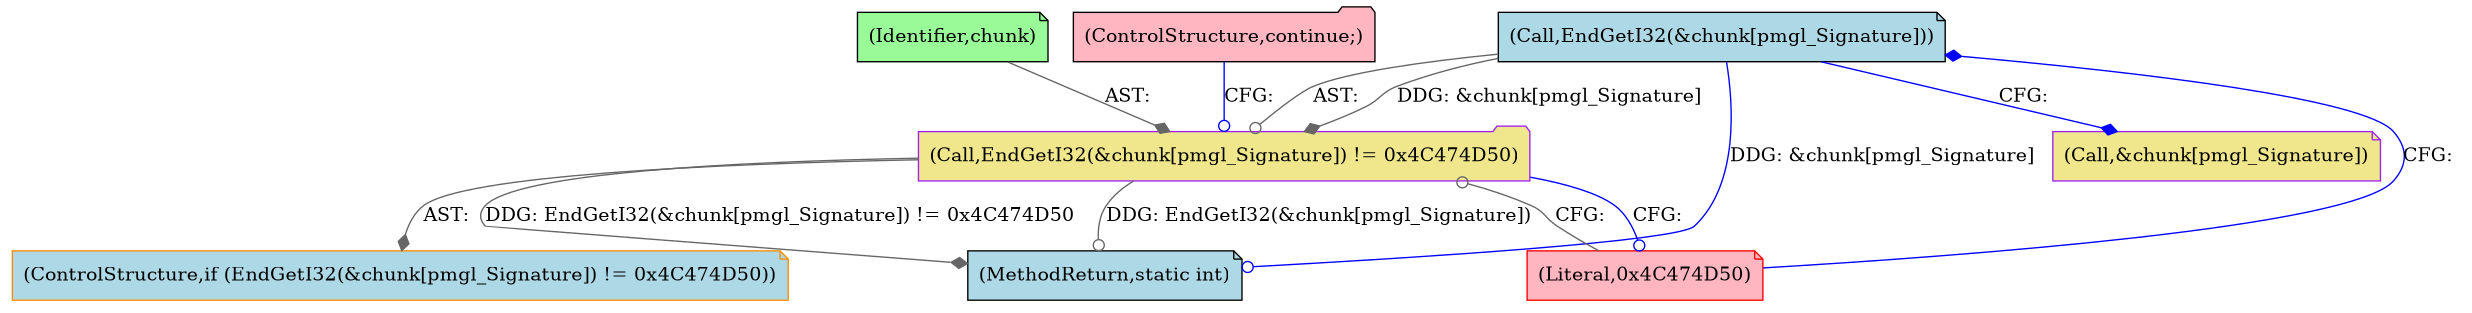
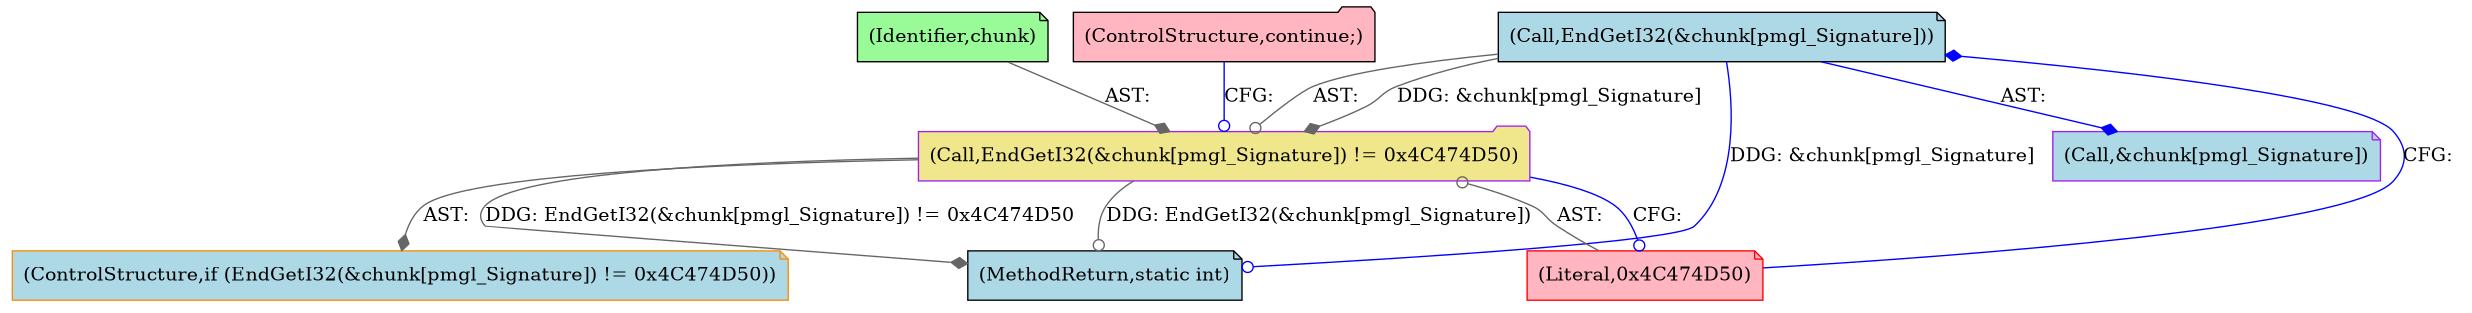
edge "(Call,EndGetI32(&chunk[pmgl_Signature]))" -> "(Call,&chunk[pmgl_Signature])": label "CFG: " -> "AST: "
node "(Call,&chunk[pmgl_Signature])": fillcolor khaki -> lightblue
edge "(Literal,0x4C474D50)" -> "(Call,EndGetI32(&chunk[pmgl_Signature]) != 0x4C474D50)": label "CFG: " -> "AST: "
